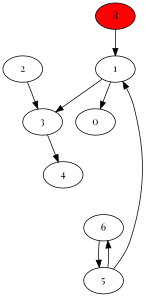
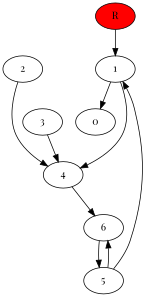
edge "2" -> "3": now "2" -> "4"
edge "1" -> "3": now "1" -> "4"
edge "4" -> "6": added
